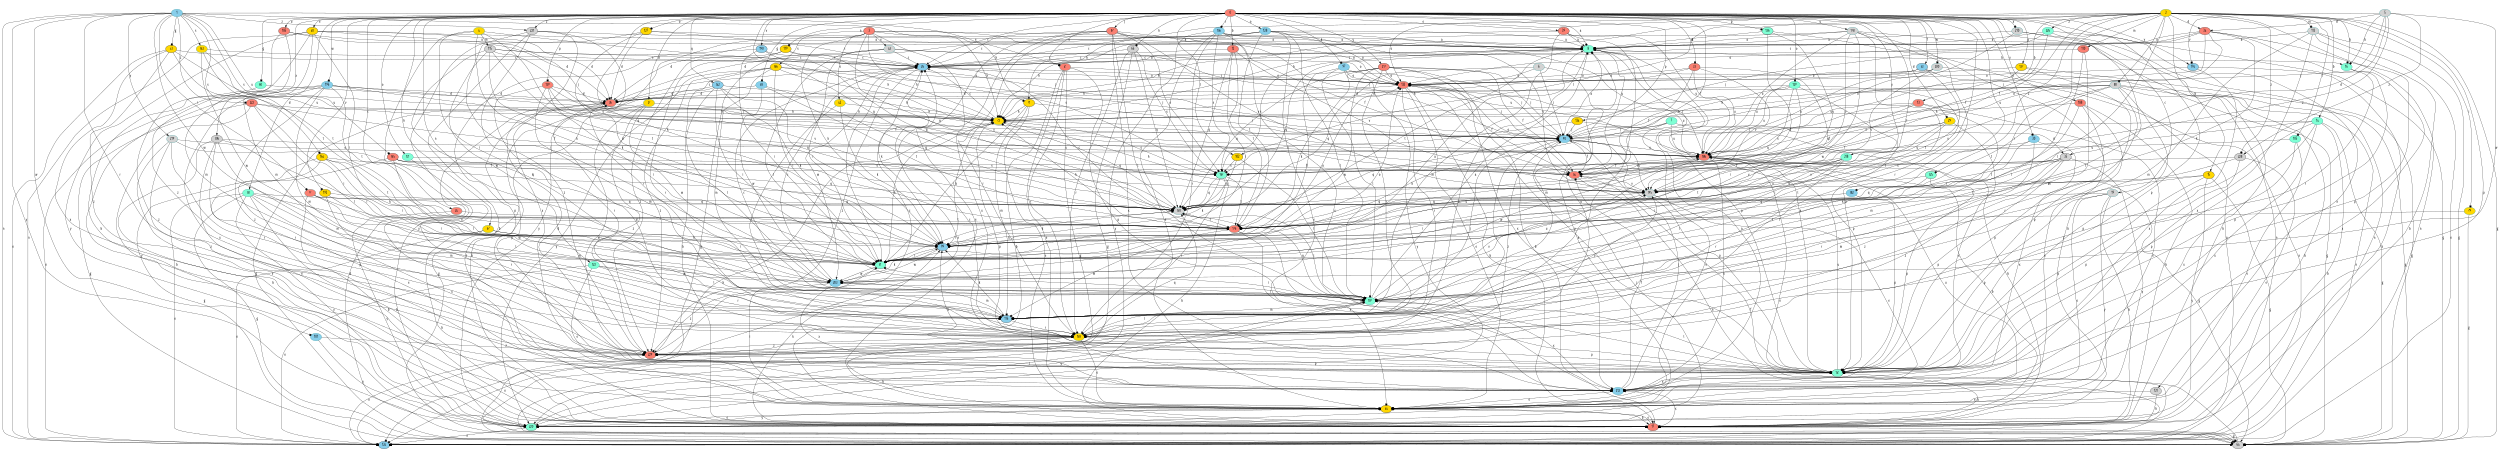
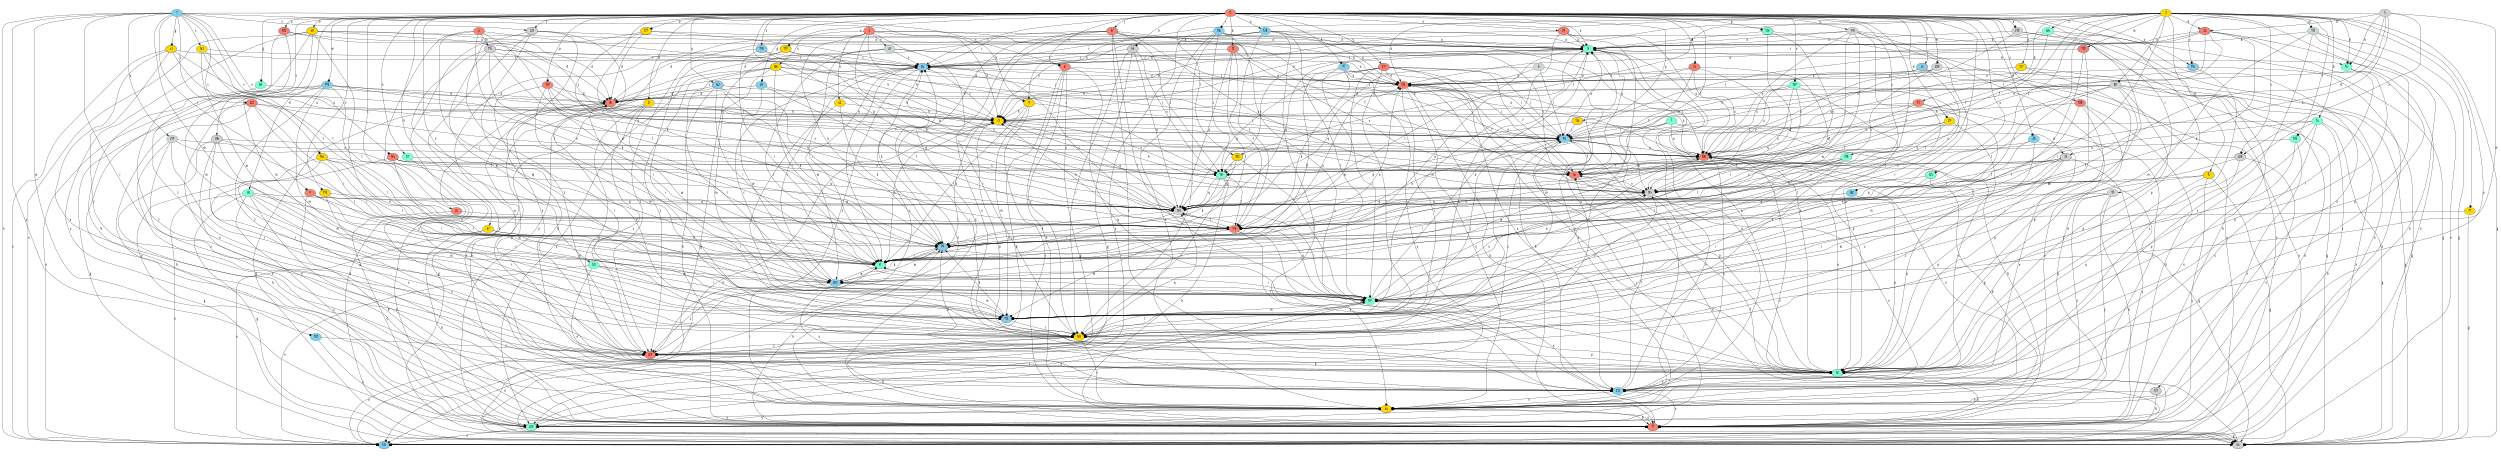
node "4": fillcolor gold -> salmon
edge "81" -> "150": reversed
